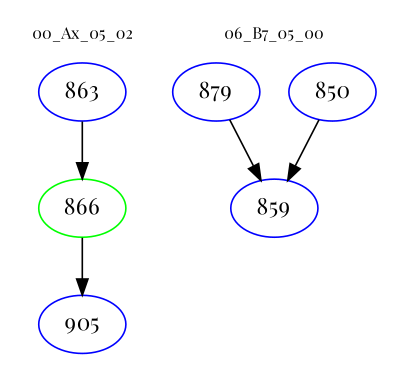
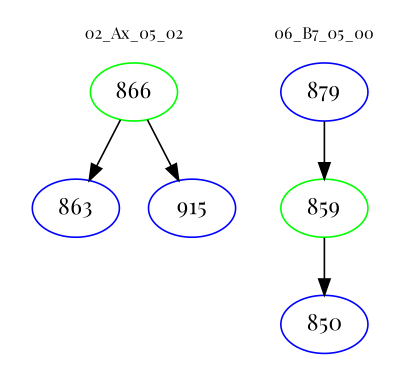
cluster "00_Ax_05_02": label "00_Ax_05_02" -> "02_Ax_05_02"
edge "863" -> "866": reversed
edge "850" -> "859": reversed
node "859": color blue -> green
node "905": label "905" -> "915"
